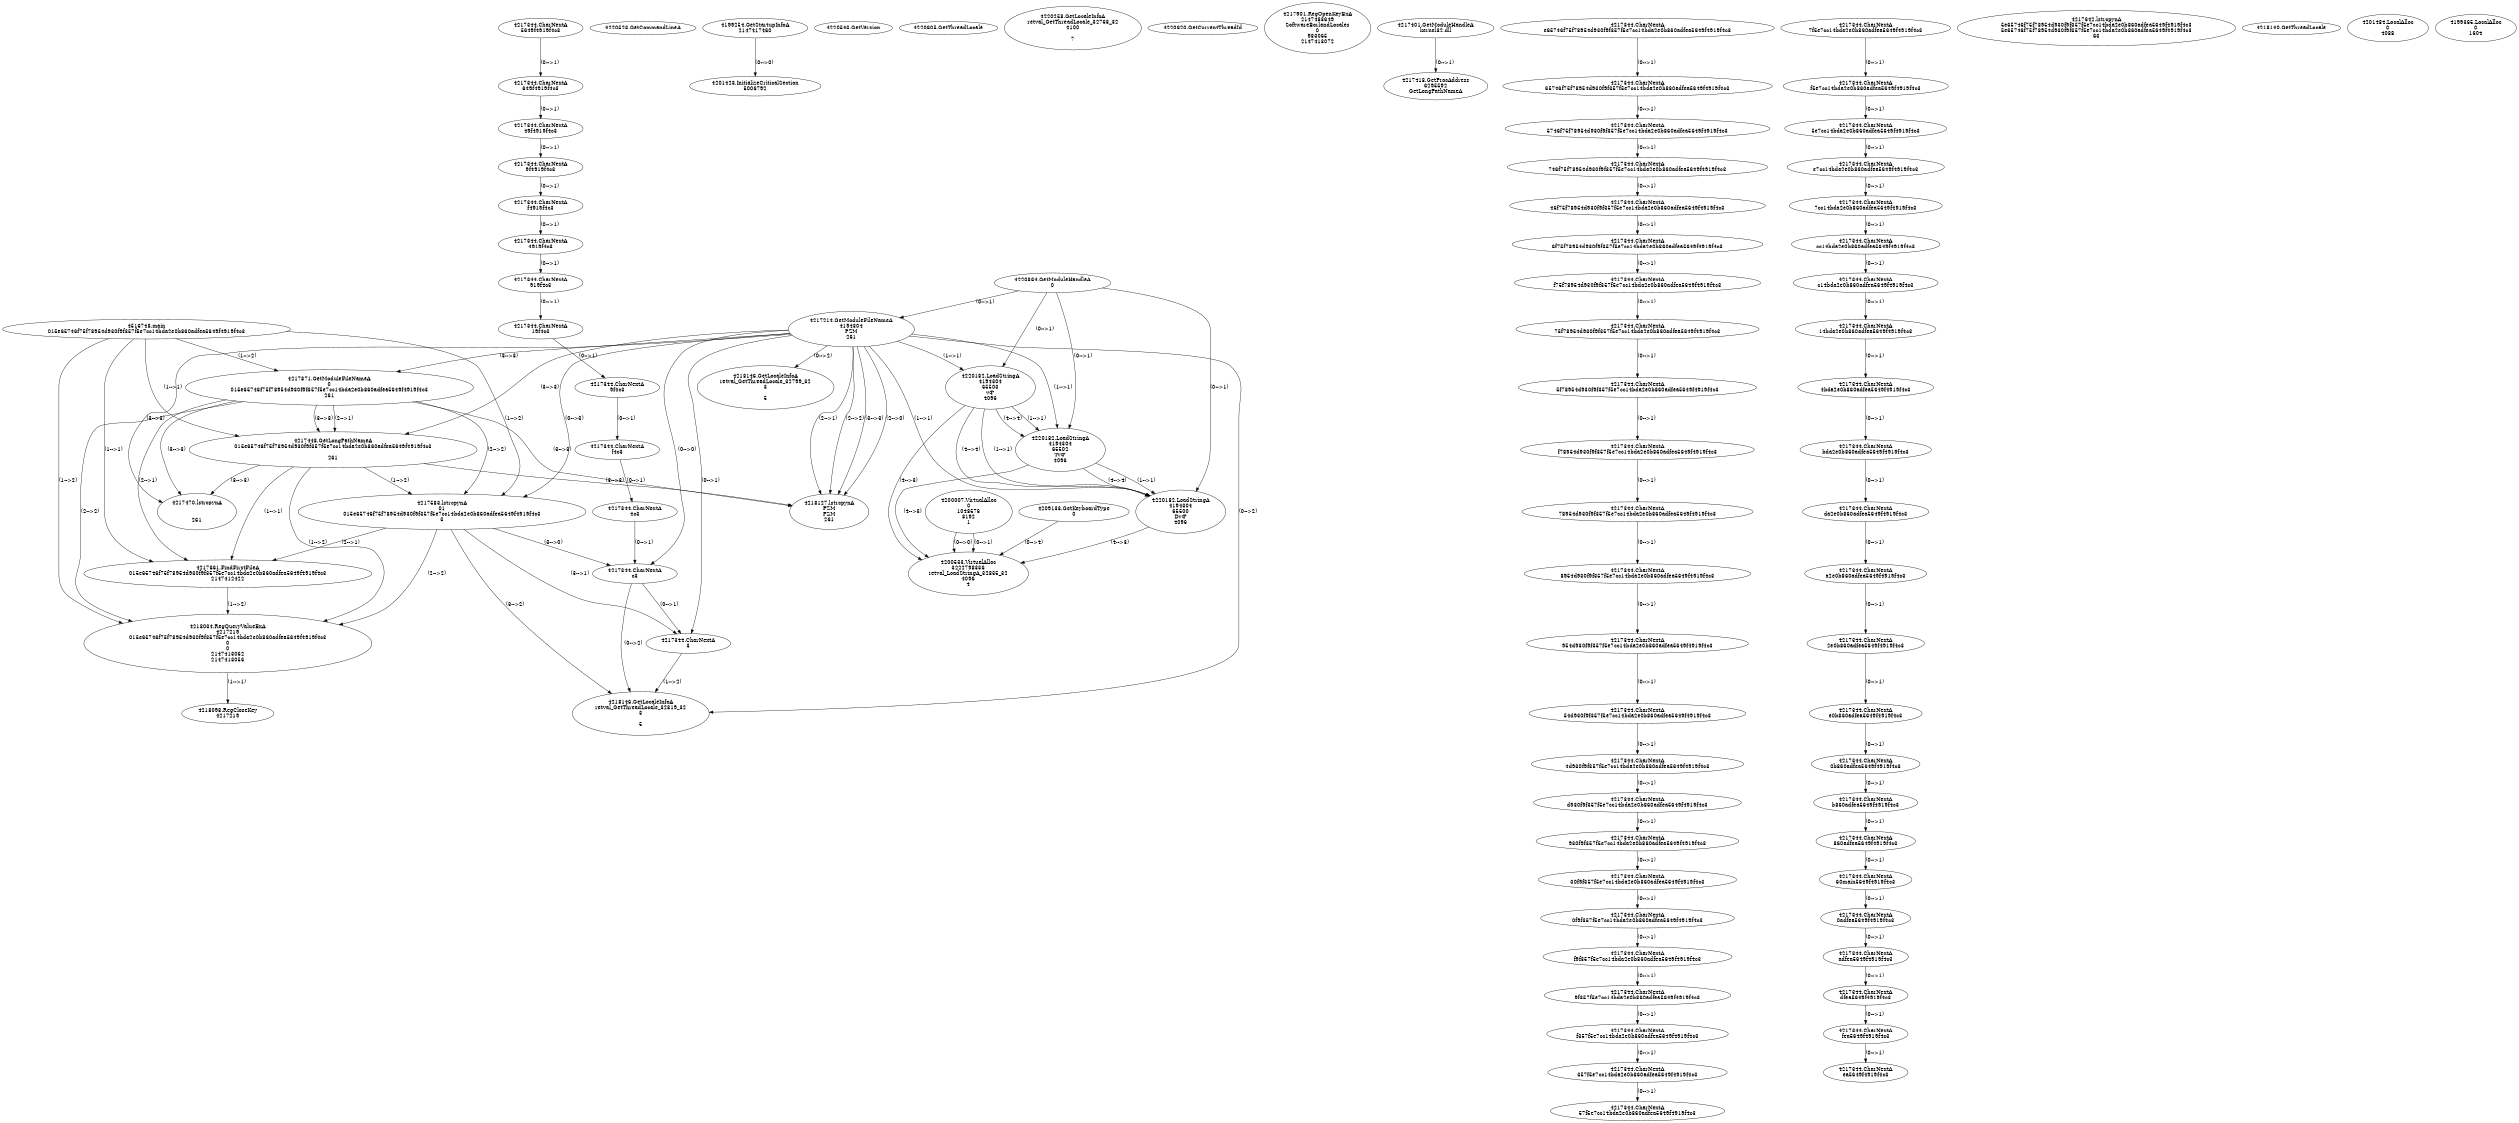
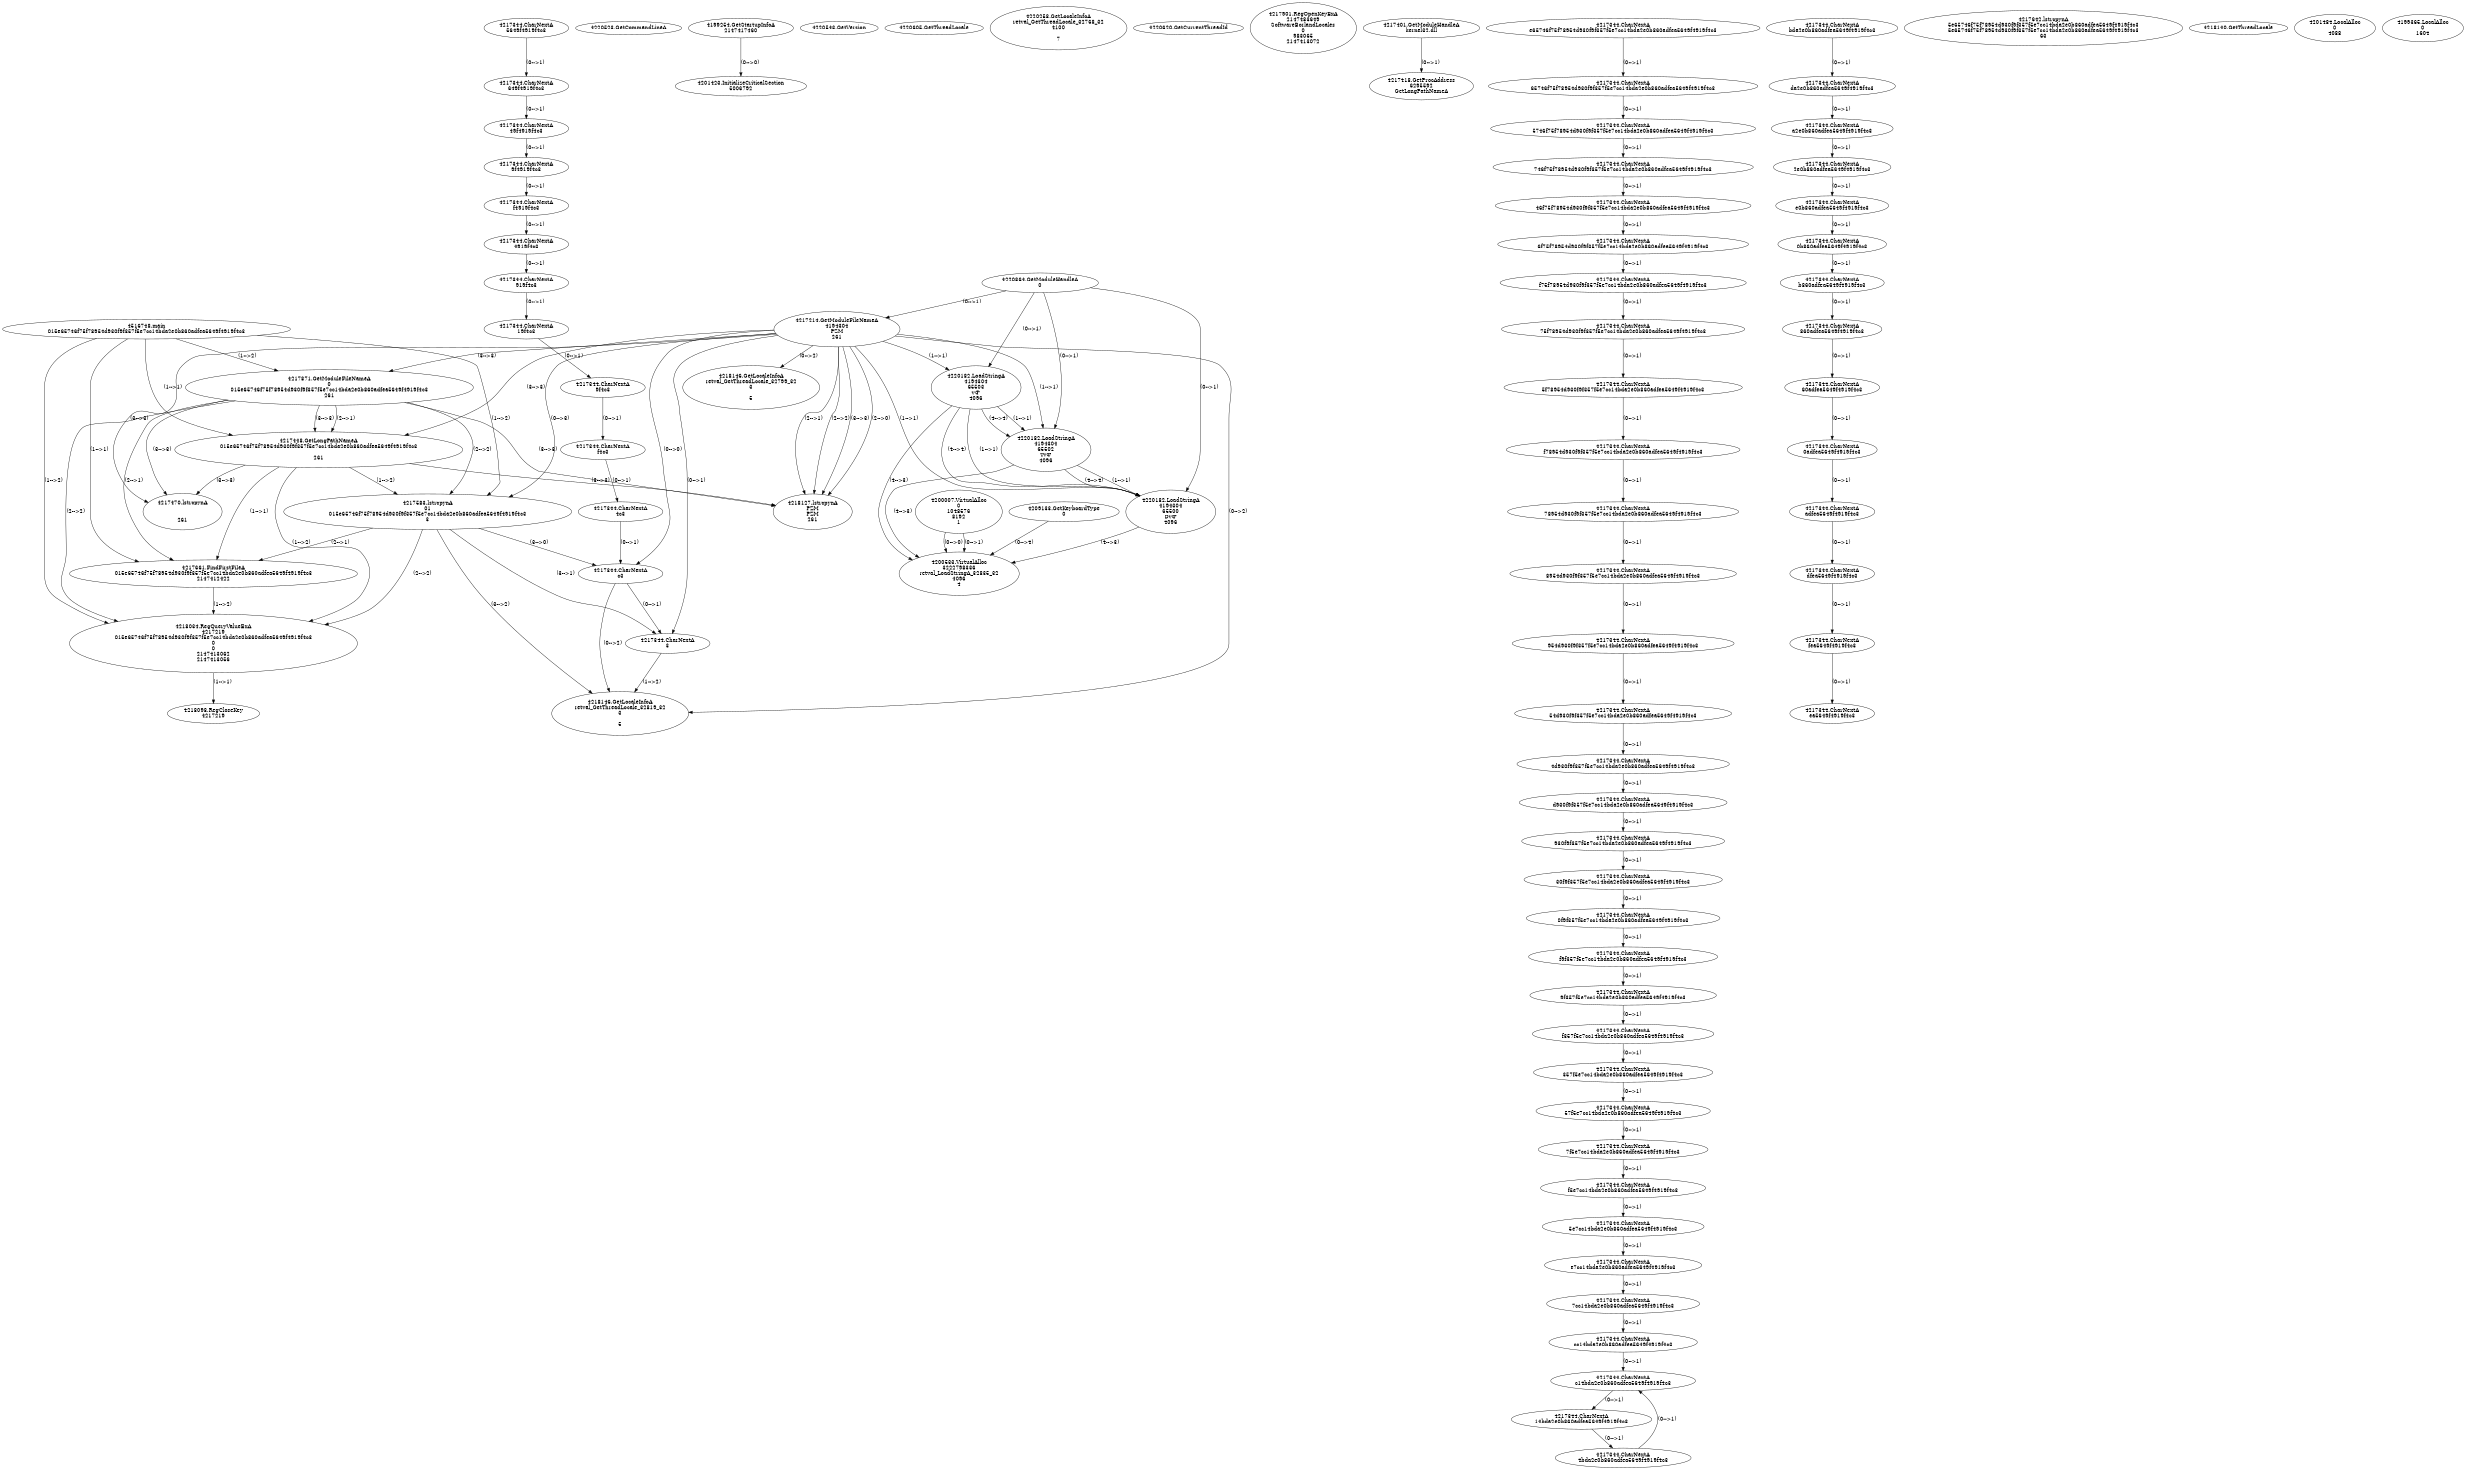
edge "4217344.CharNextA 4bda2e0b860adfea5649f4919f4c3" -> "4217344.CharNextA bda2e0b860adfea5649f4919f4c3": now "4217344.CharNextA 4bda2e0b860adfea5649f4919f4c3" -> "4217344.CharNextA c14bda2e0b860adfea5649f4919f4c3"
node "4217344.CharNextA 60main5649f4919f4c3": label "4217344.CharNextA 60main5649f4919f4c3" -> "4217344.CharNextA 60adfea5649f4919f4c3"
edge "4217344.CharNextA 57f5e7cc14bda2e0b860adfea5649f4919f4c3" -> "4217344.CharNextA 7f5e7cc14bda2e0b860adfea5649f4919f4c3": added, label "(0-->1)"
